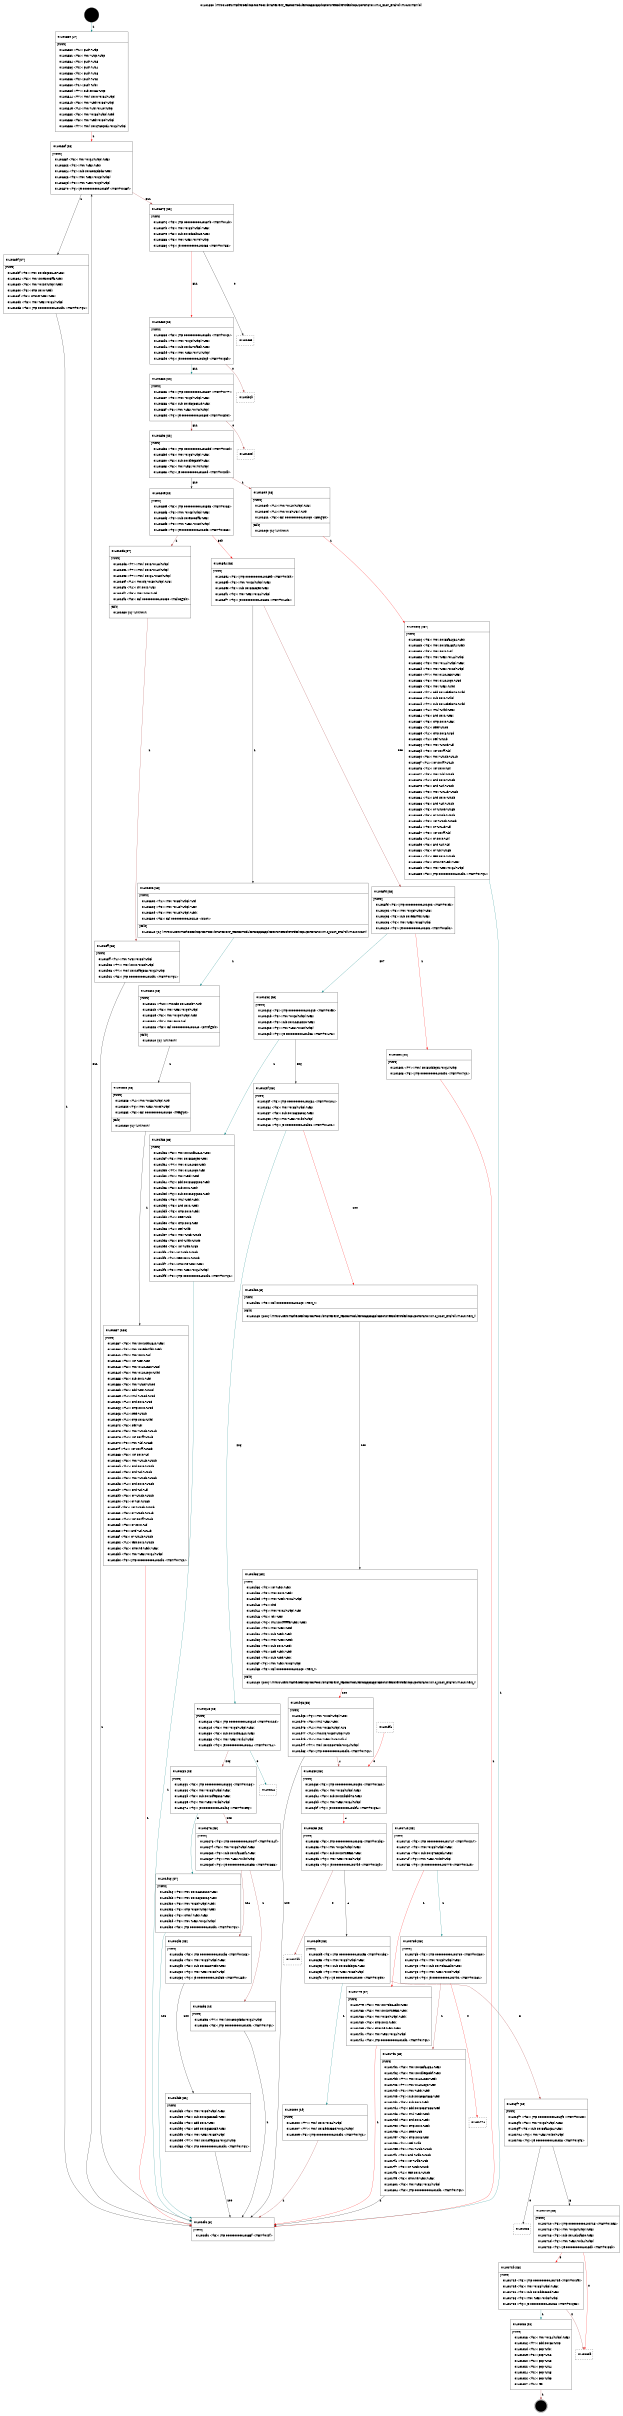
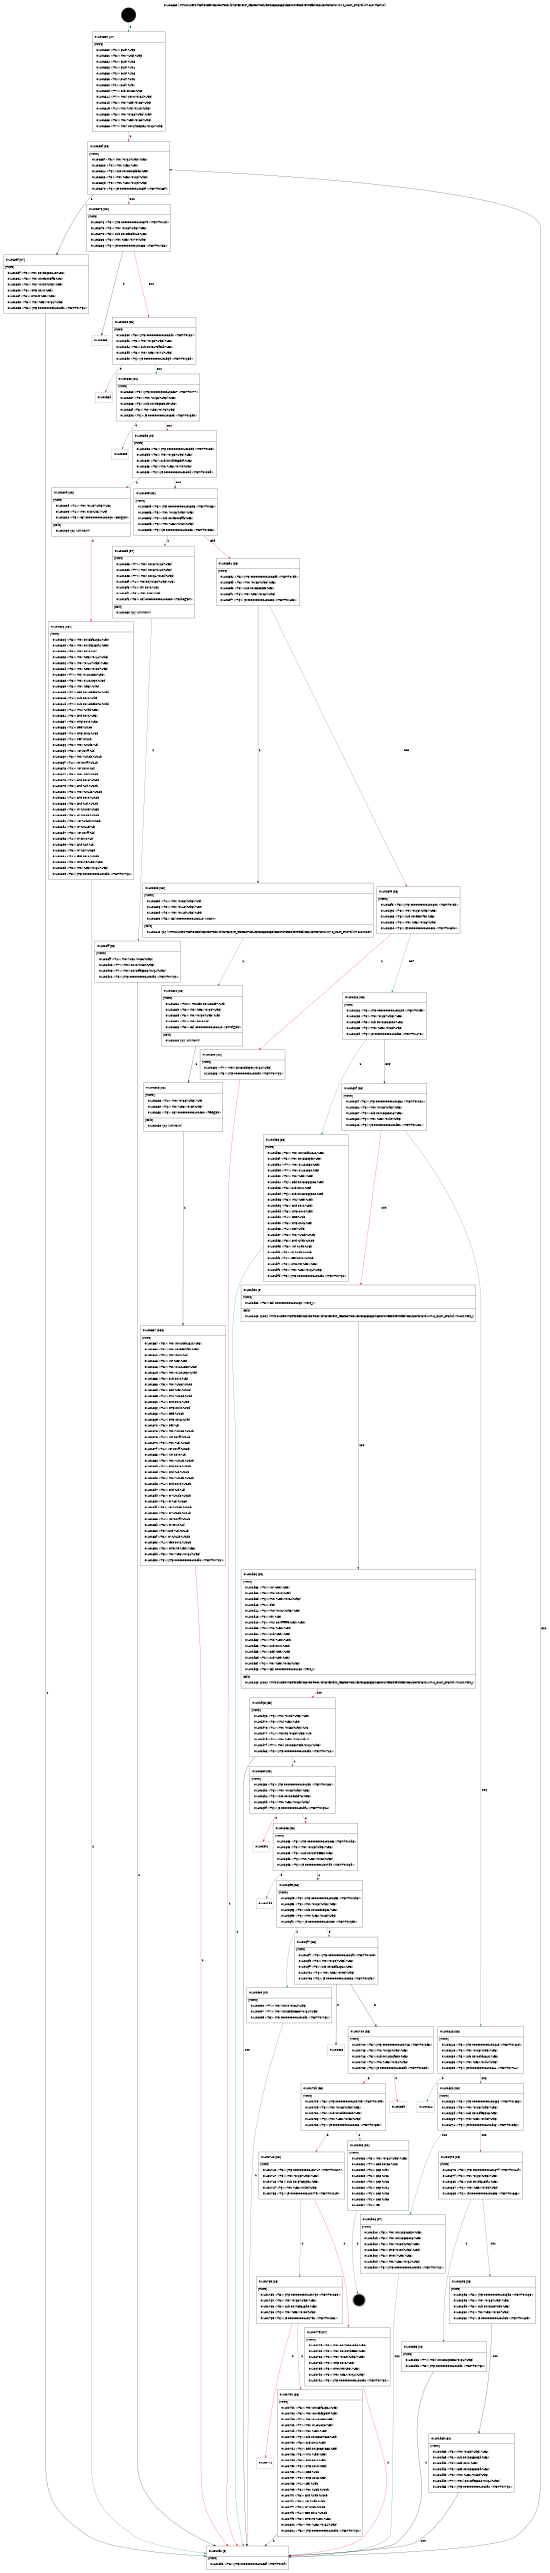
edge "0x401bf4" -> "0x4016ac [25]": reversed
edge "0x401661 [25]" -> "0x401916 [27]": label " 3" -> " 101"
edge "0x401729 [25]" -> "0x401ad9": now "0x401729 [25]" -> "0x401742 [25]"
